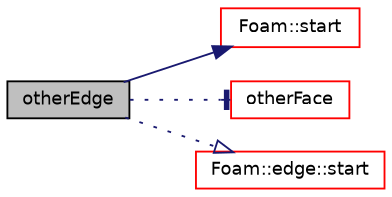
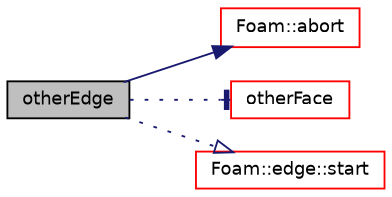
node "Foam::start": label "Foam::start" -> "Foam::abort"
